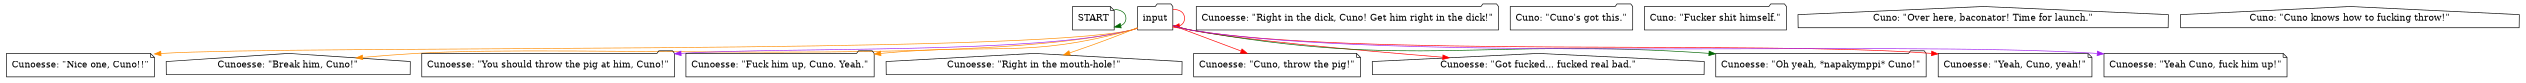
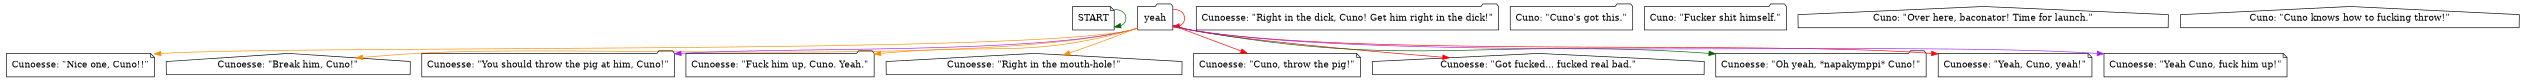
node "input": label "input" -> "yeah"
